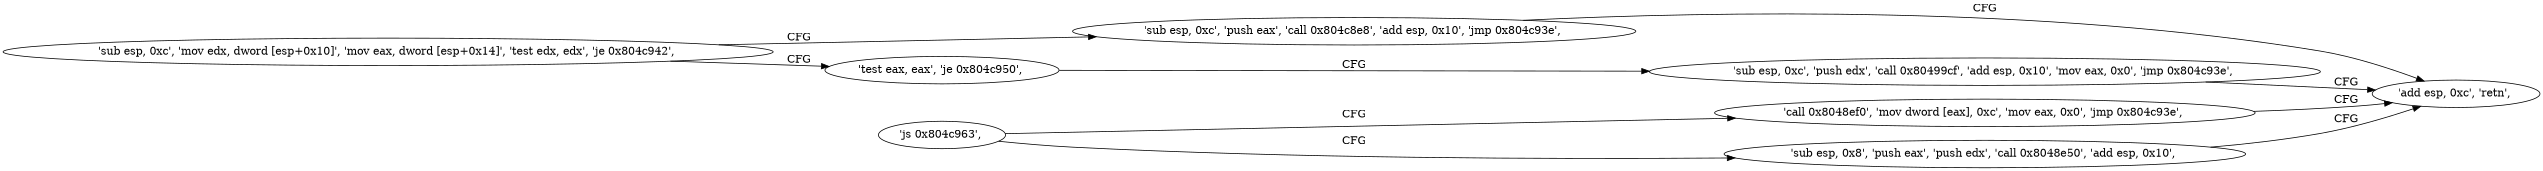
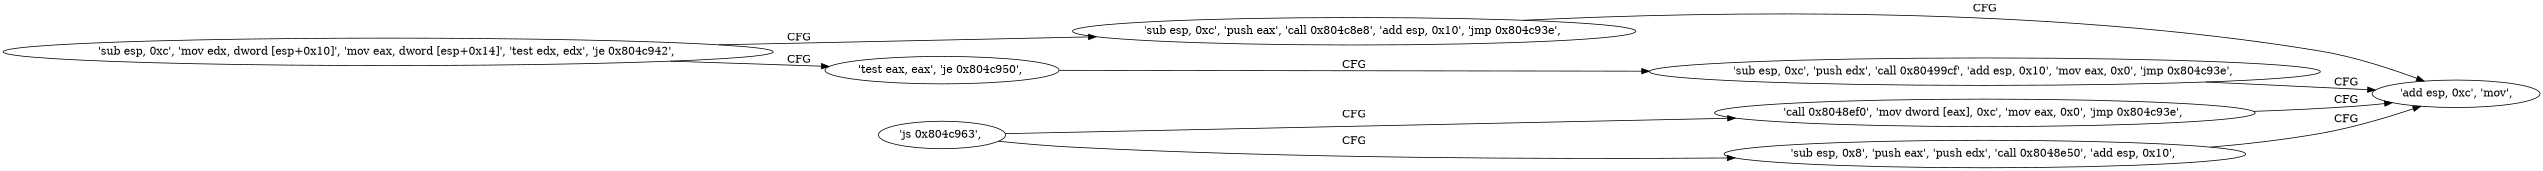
node "'add esp, 0xc', 'retn',": label "'add esp, 0xc', 'retn'," -> "'add esp, 0xc', 'mov',"
